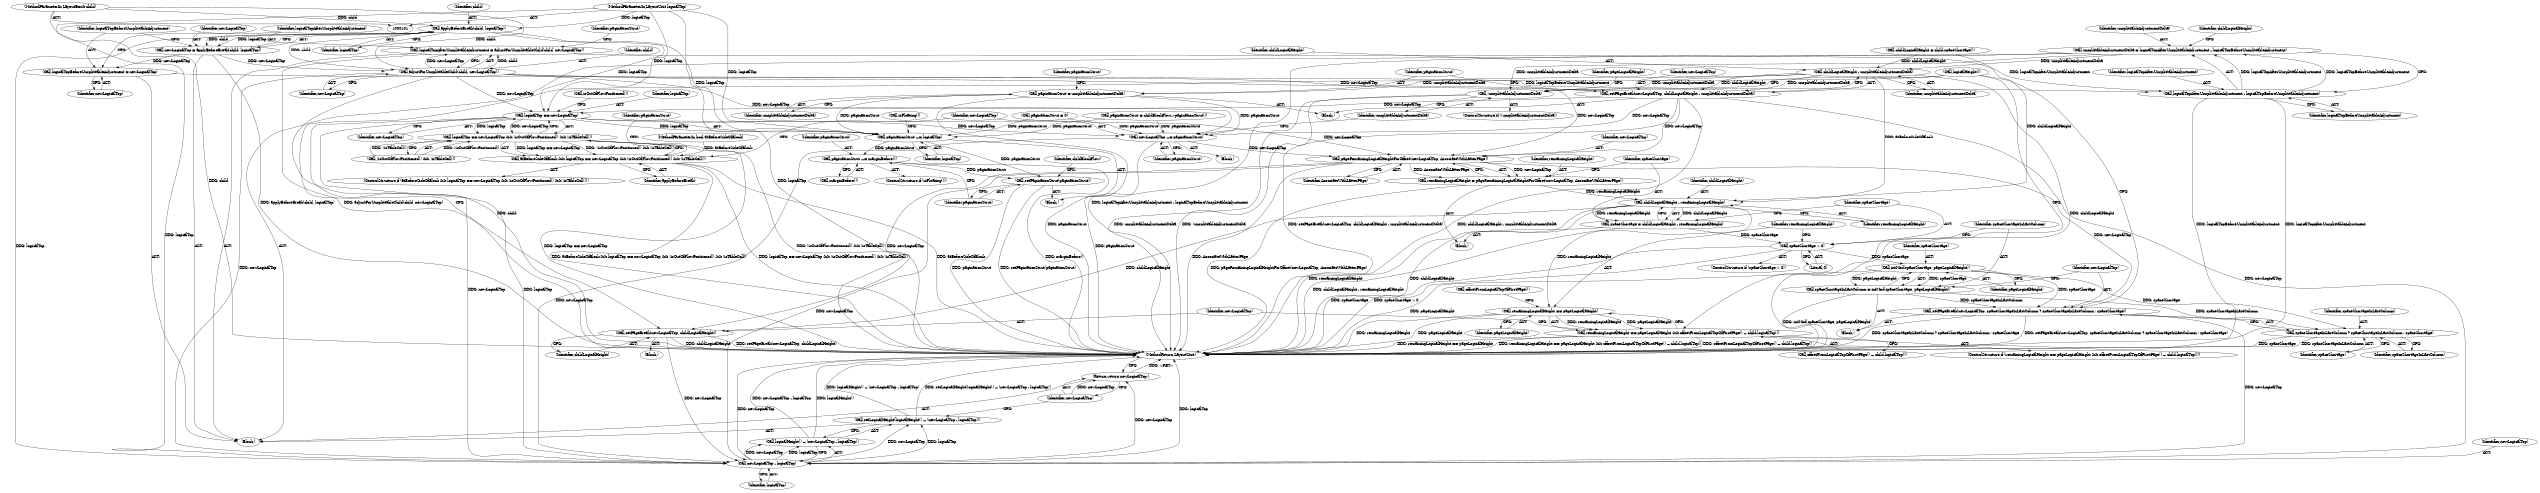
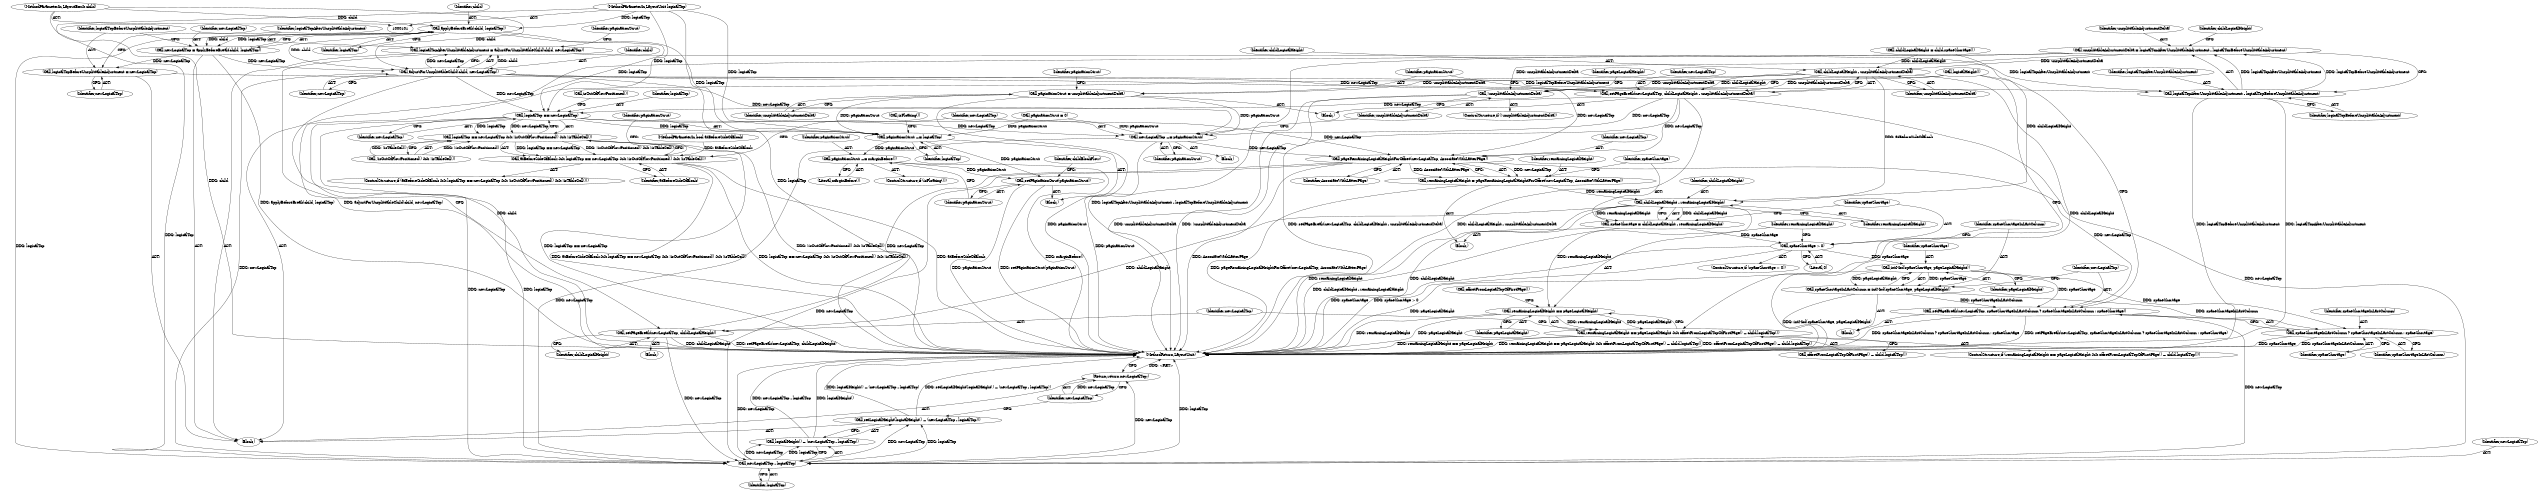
node "(Call,paginationStrut = childBlockFlow->paginationStrut())": removed
node "(Identifier,applyBeforeBreak)": label "(Identifier,applyBeforeBreak)" -> "(Identifier,atBeforeSideOfBlock)"
node "(Call,marginBefore())": label "(Call,marginBefore())" -> "(Literal,marginBefore())"
